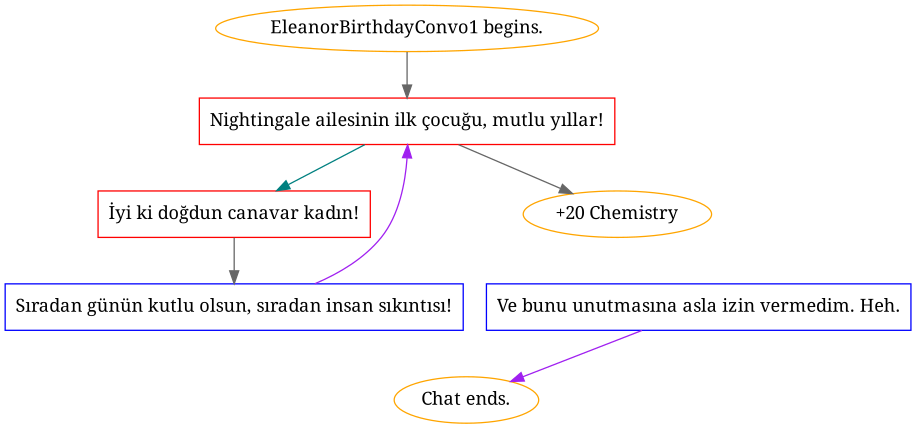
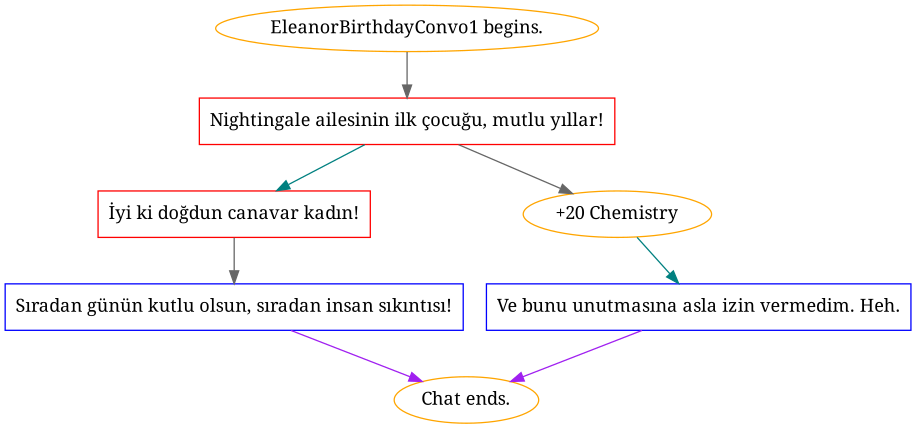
edge "Sıradan günün kutlu olsun, sıradan insan sıkıntısı!" -> "Nightingale ailesinin ilk çocuğu, mutlu yıllar!": now "Sıradan günün kutlu olsun, sıradan insan sıkıntısı!" -> "Chat ends."
edge "+20 Chemistry" -> "Ve bunu unutmasına asla izin vermedim. Heh.": added
